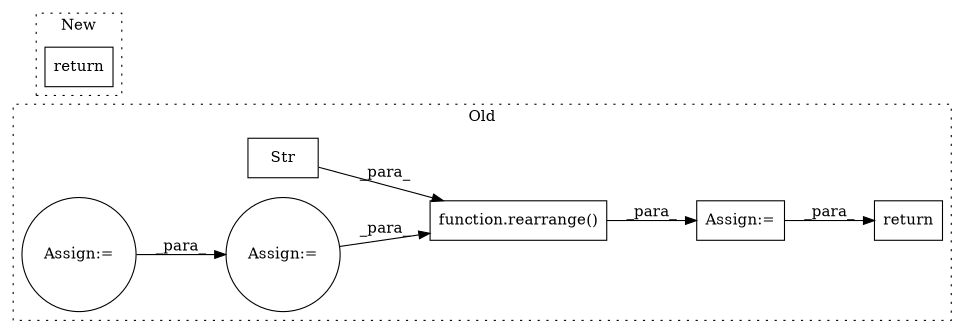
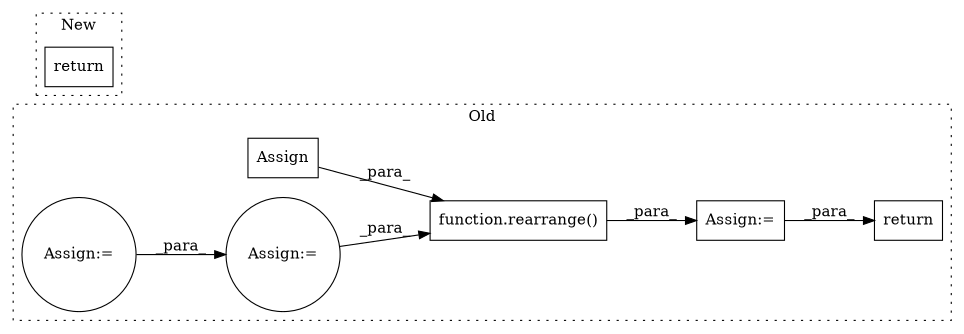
node "Str": label "Str" -> "Assign"
